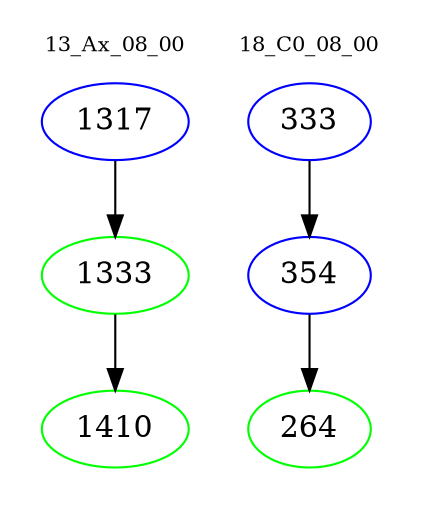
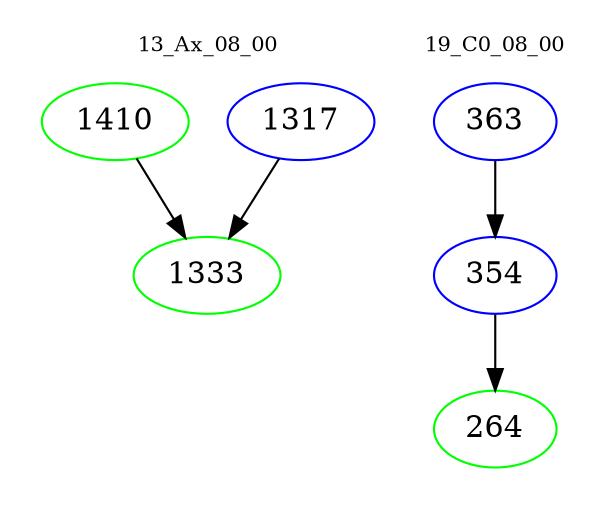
cluster "18_C0_08_00": label "18_C0_08_00" -> "19_C0_08_00"
node "333": label "333" -> "363"
edge "1333" -> "1410": reversed
